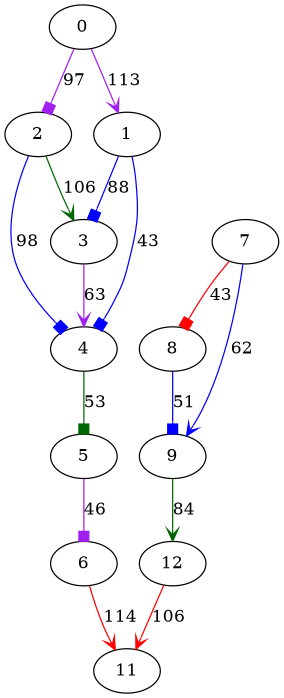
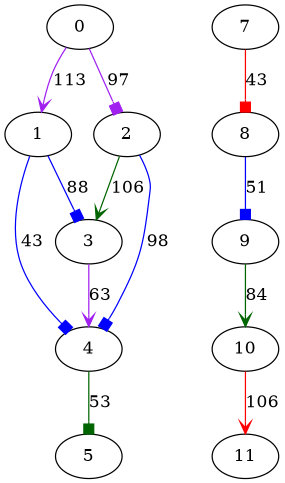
edge "7" -> "9": removed, label "62"
node "6": removed
node "12": label "12" -> "10"
